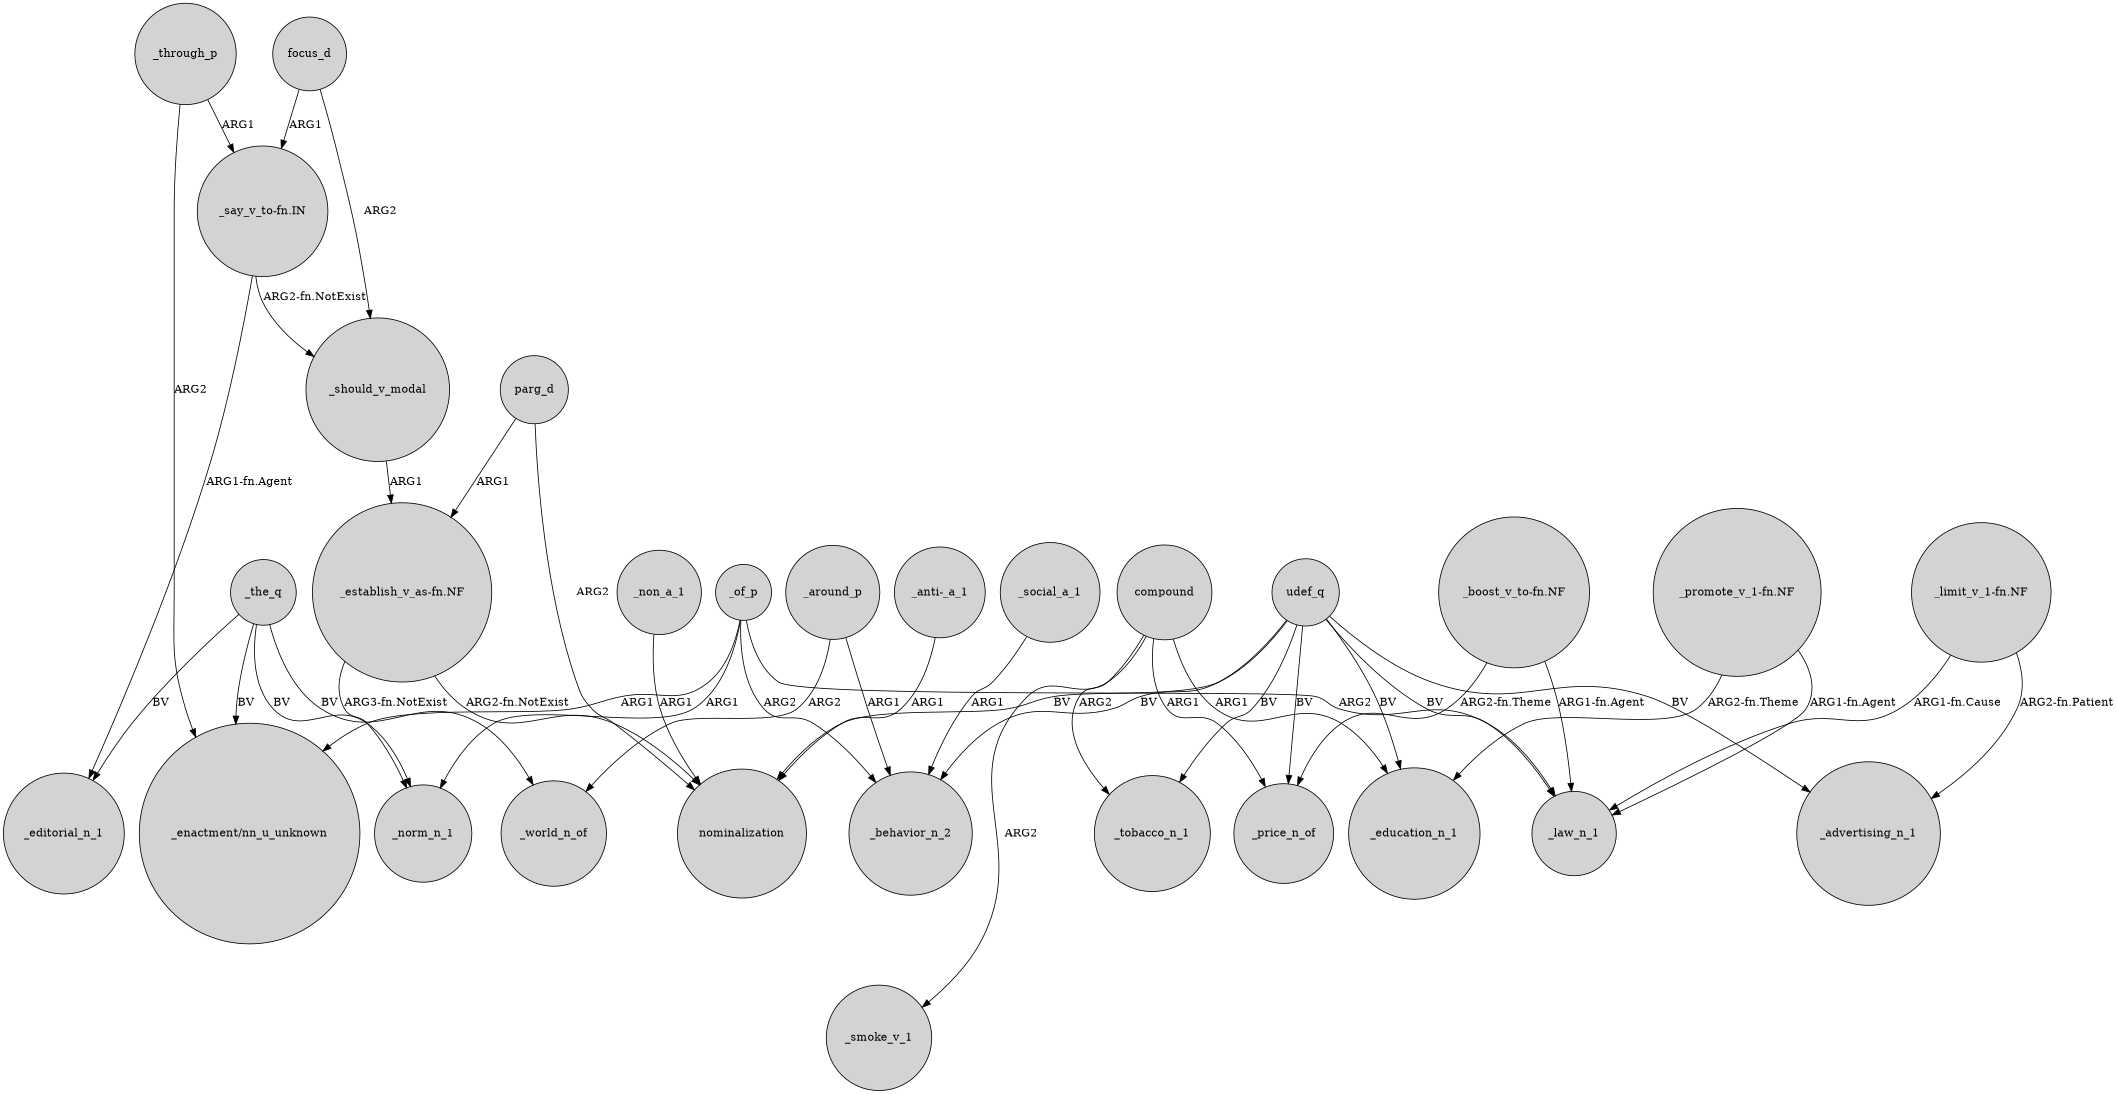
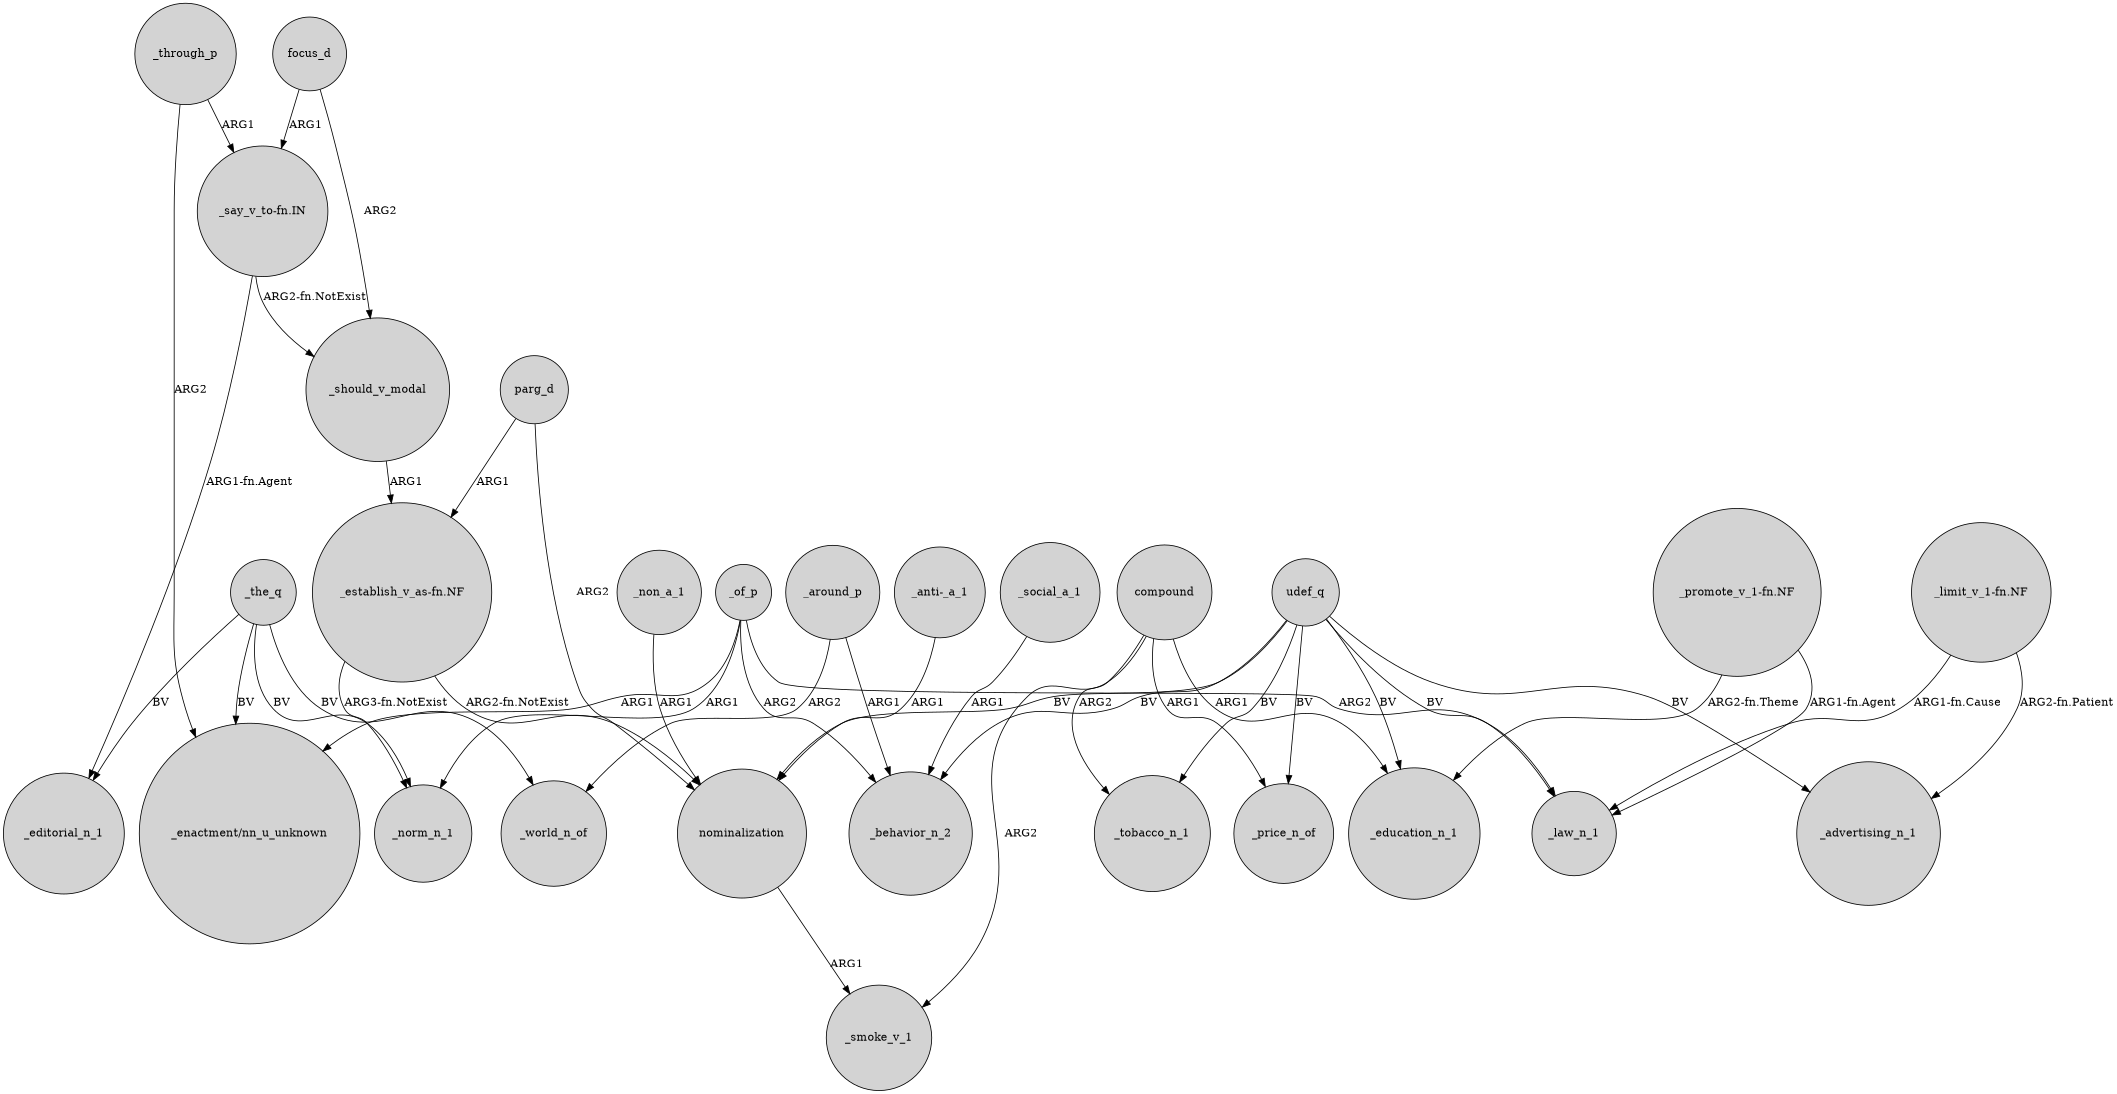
node "_boost_v_to-fn.NF": removed
edge "nominalization" -> "_smoke_v_1": added, label "ARG1"
